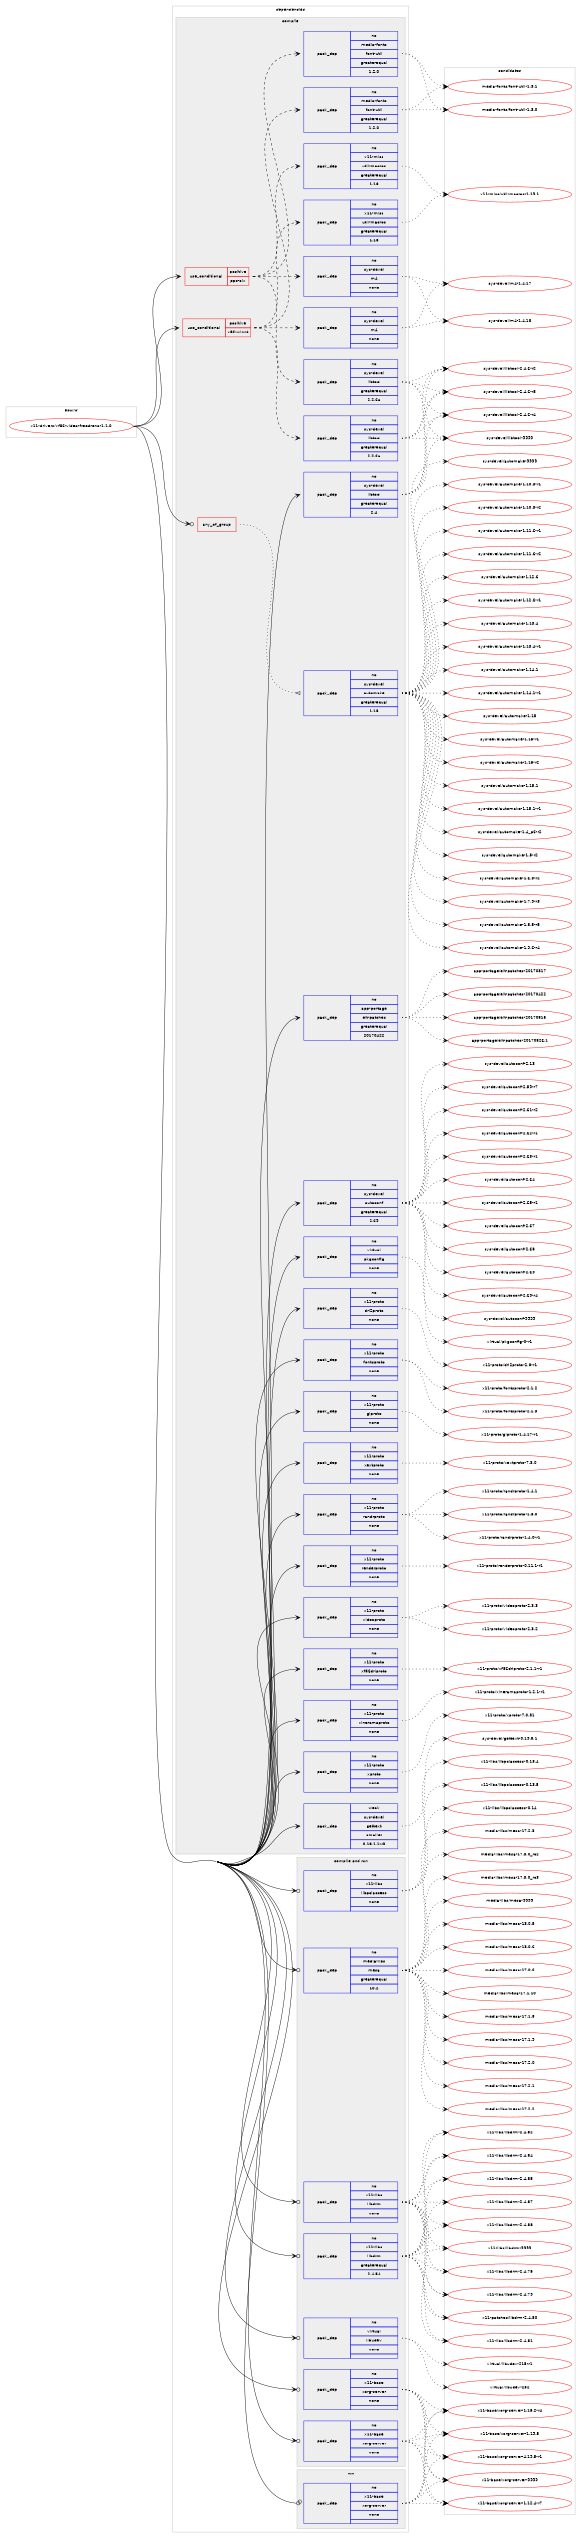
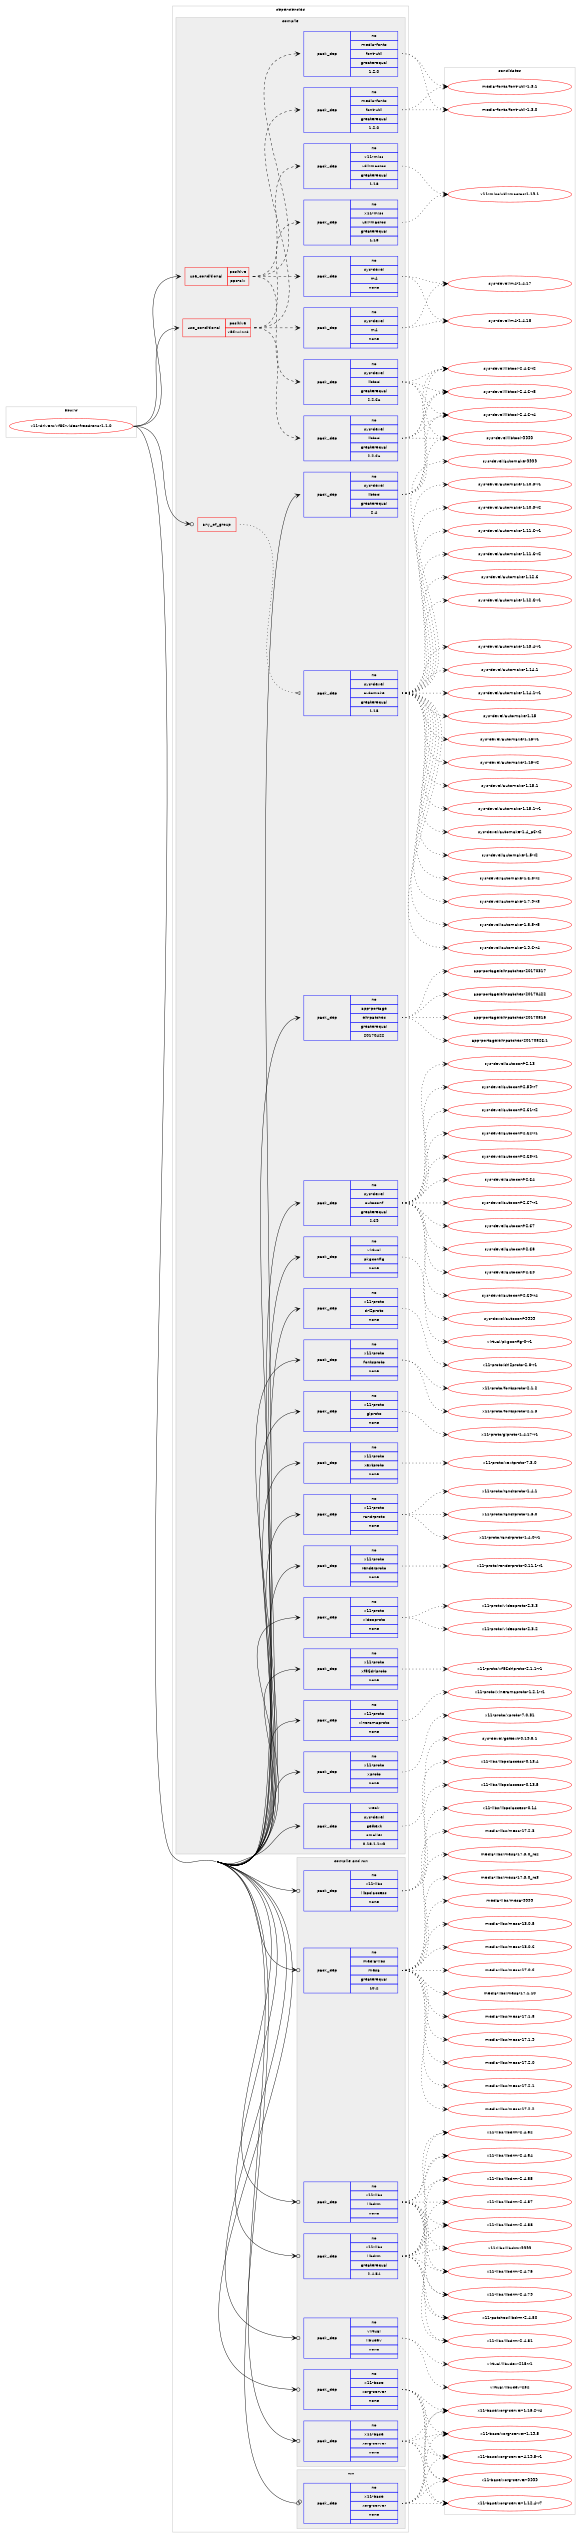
node "sys-devel/automake-1.13.4": removed
node "sys-devel/autoconf-2.65-r1": label "sys-devel/autoconf-2.65-r1" -> "sys-devel/autoconf-2.67-r1"
